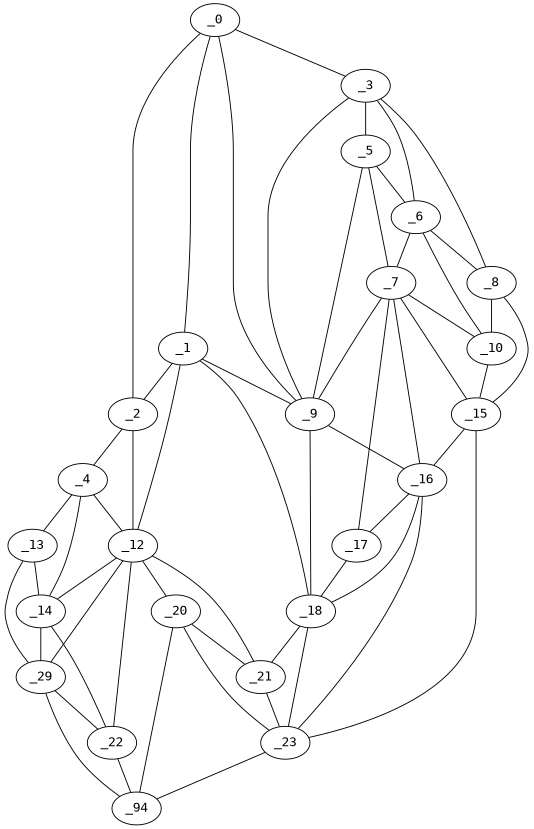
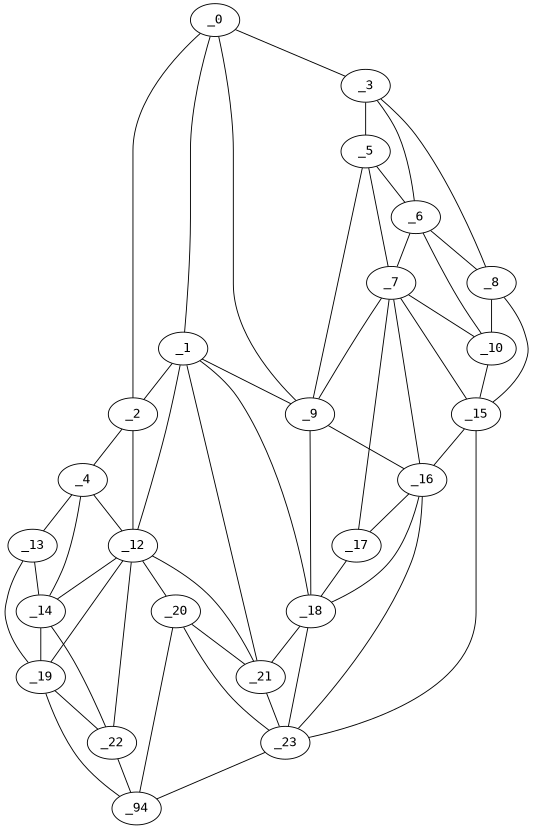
edge "_3" -- "_9": removed
edge "_1" -- "_21": added
node "_29": label "_29" -> "_19"
